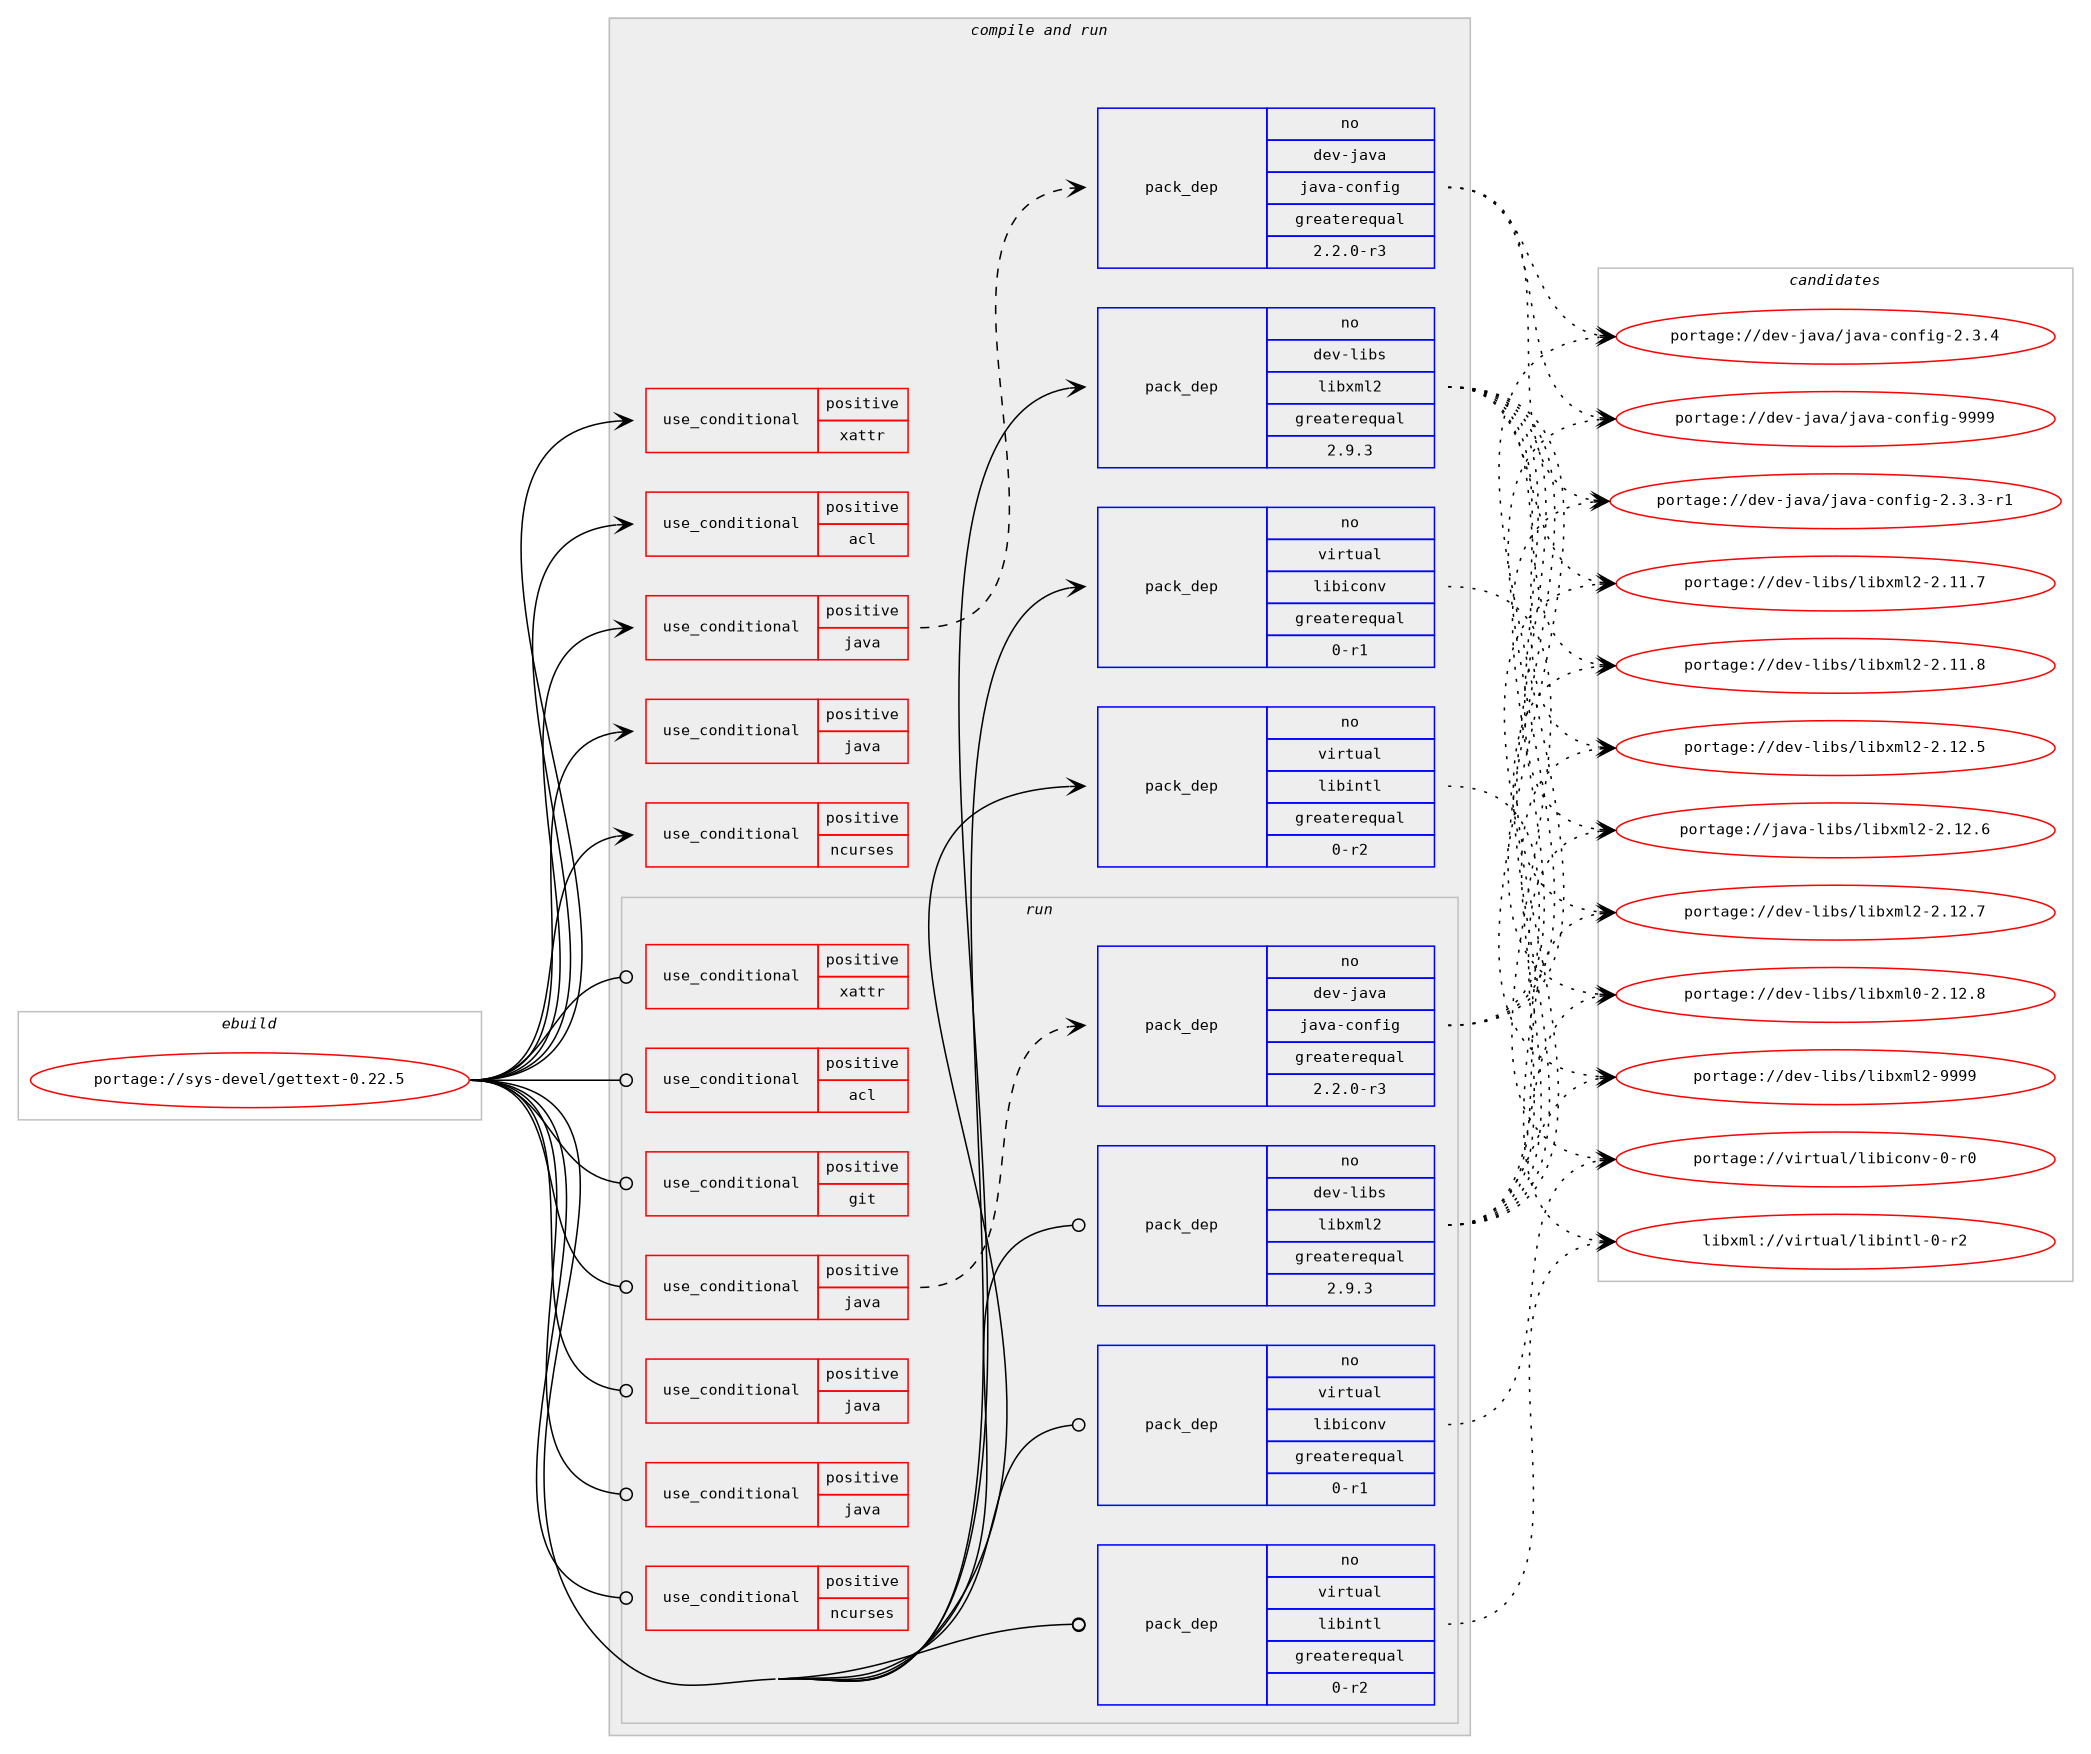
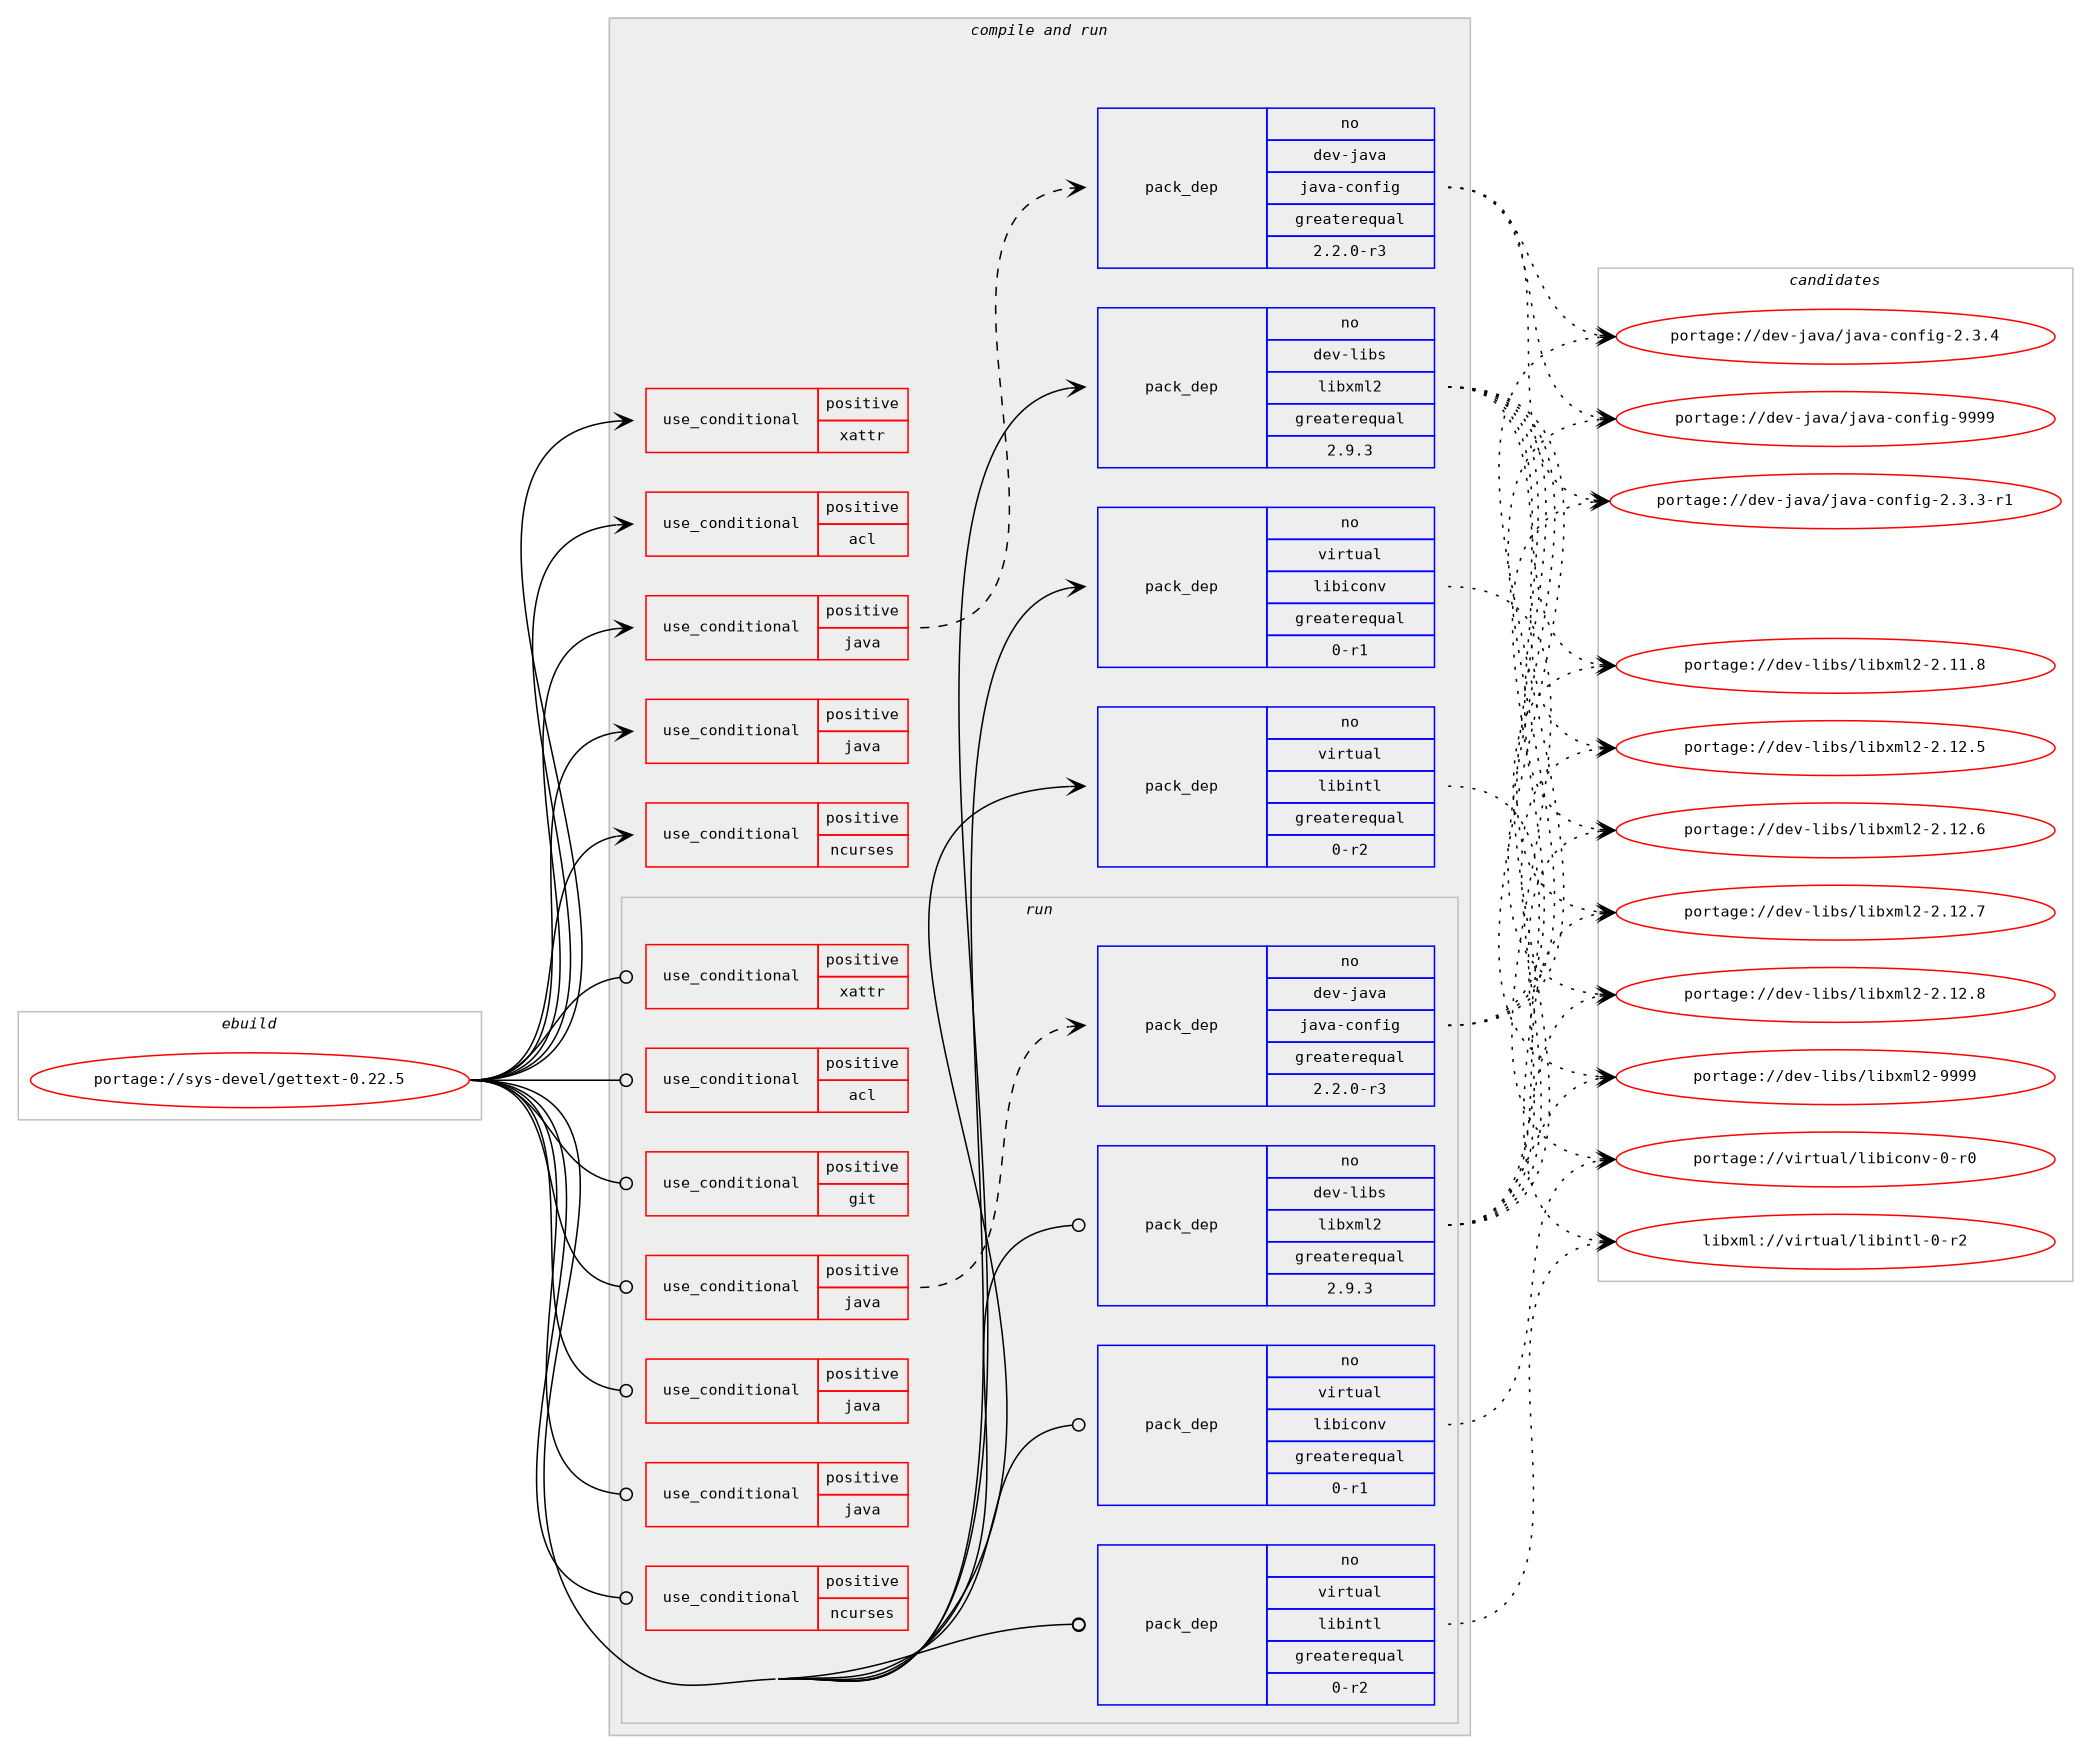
node "portage://dev-libs/libxml2-2.11.7": removed
node "portage://java-libs/libxml2-2.12.6": label "portage://java-libs/libxml2-2.12.6" -> "portage://dev-libs/libxml2-2.12.6"
node "portage://dev-libs/libxml0-2.12.8": label "portage://dev-libs/libxml0-2.12.8" -> "portage://dev-libs/libxml2-2.12.8"
